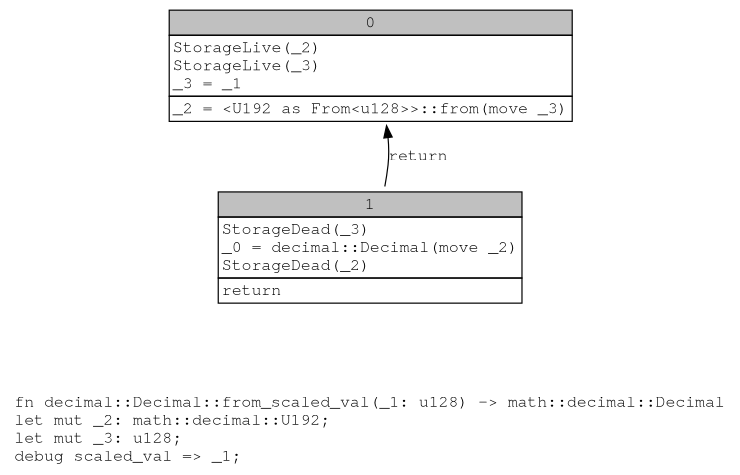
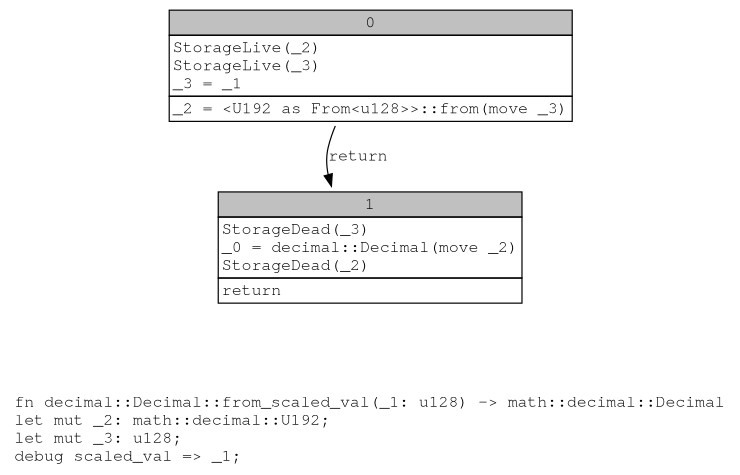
edge "1" -> "0": reversed
